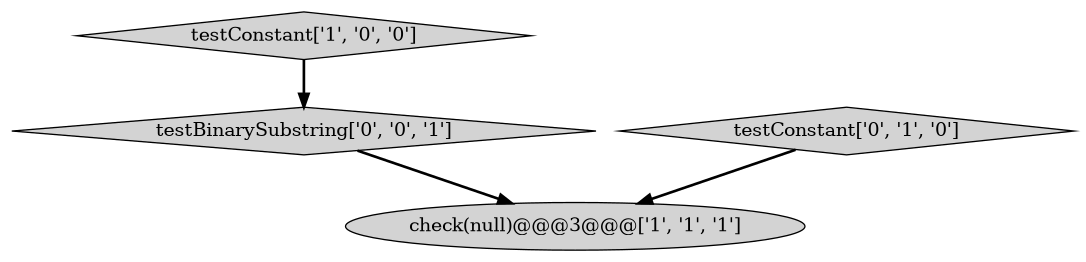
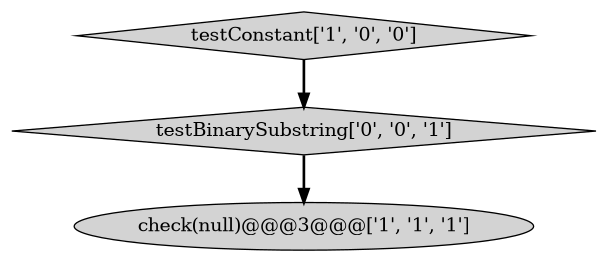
node "testConstant['0', '1', '0']": removed
